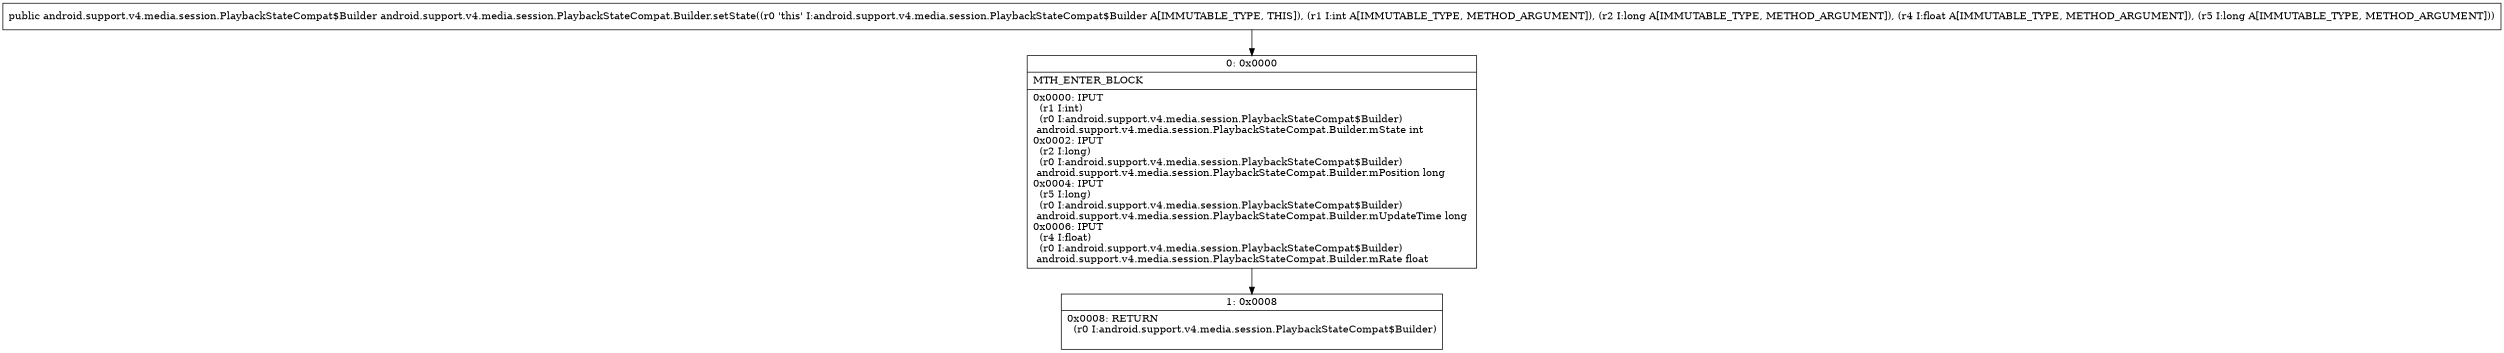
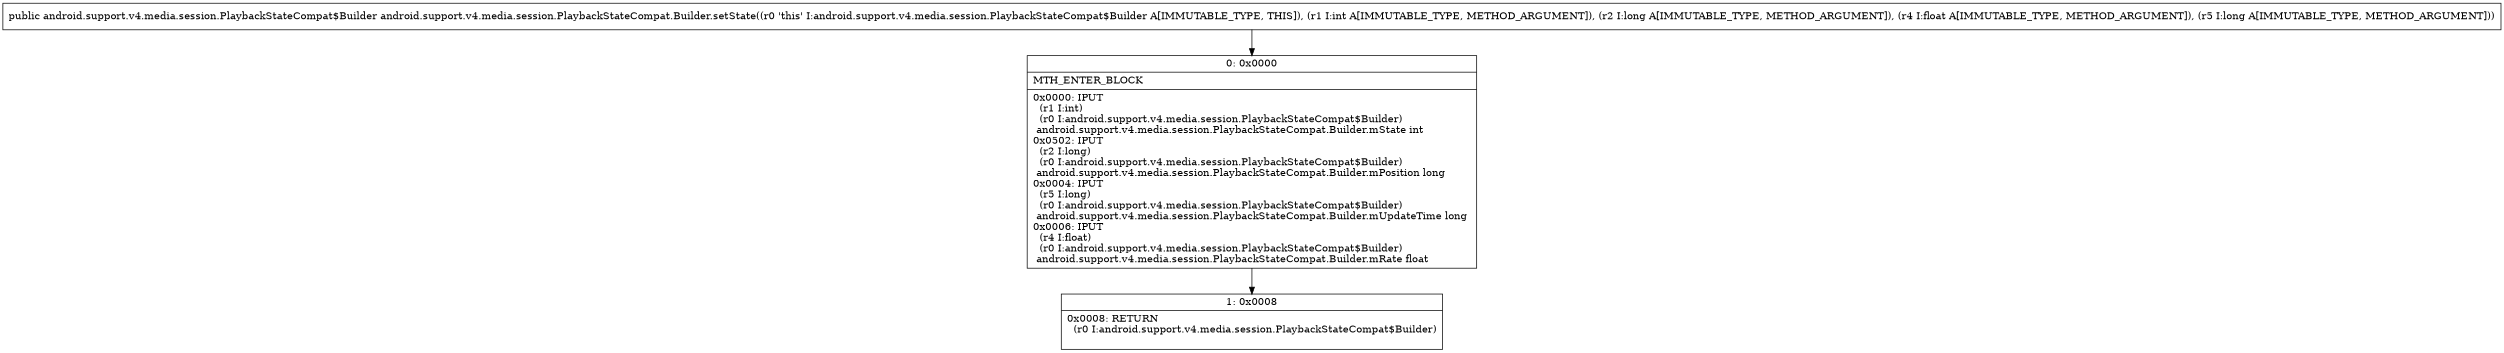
node "0: 0x0000": text "0x0002: IPUT" -> "0x0502: IPUT"
